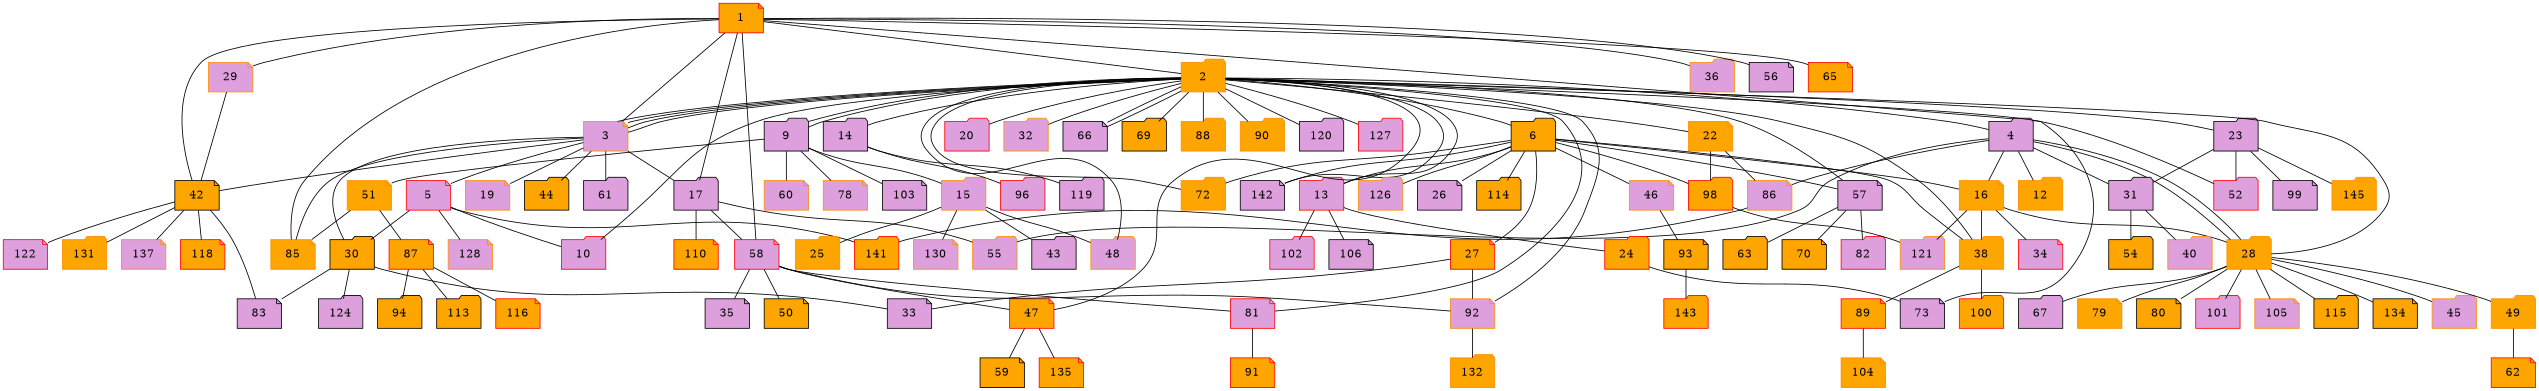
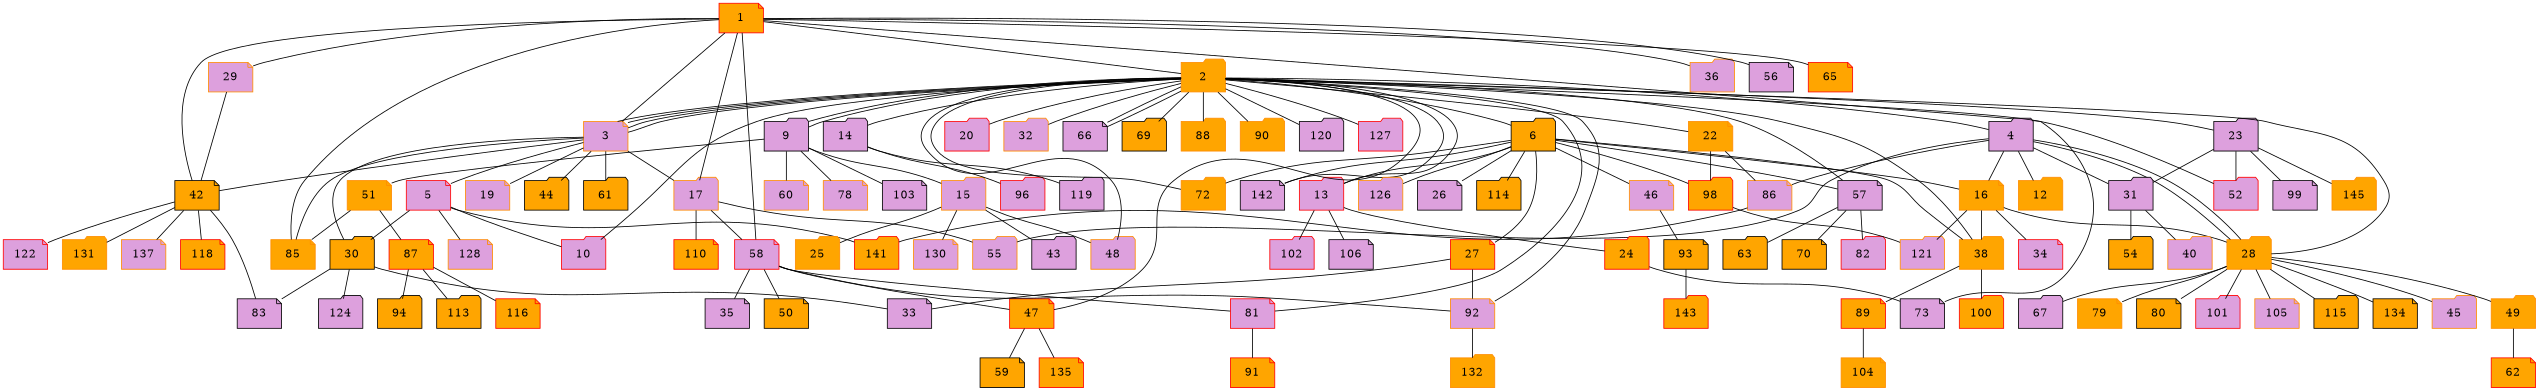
node "61": fillcolor plum -> orange
node "17": color black -> darkorange
